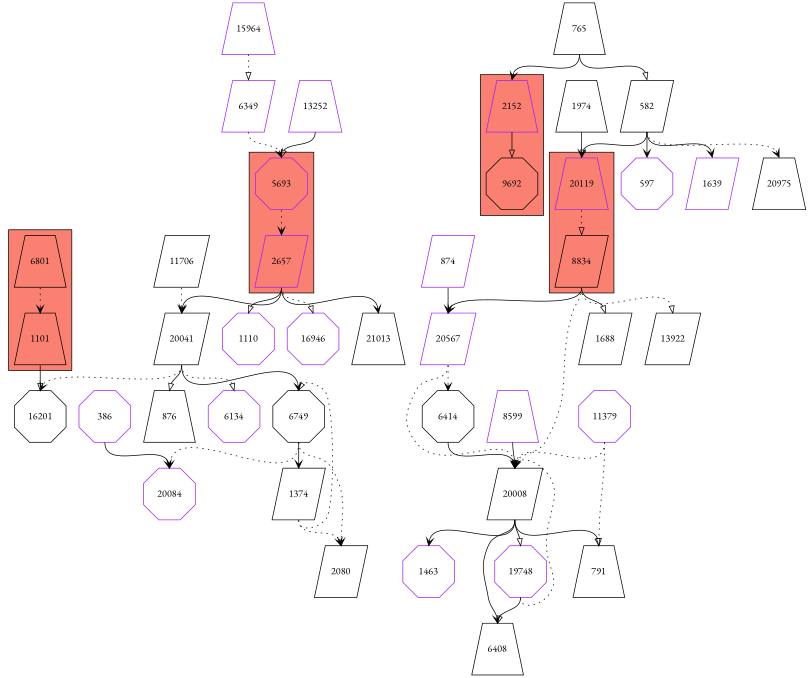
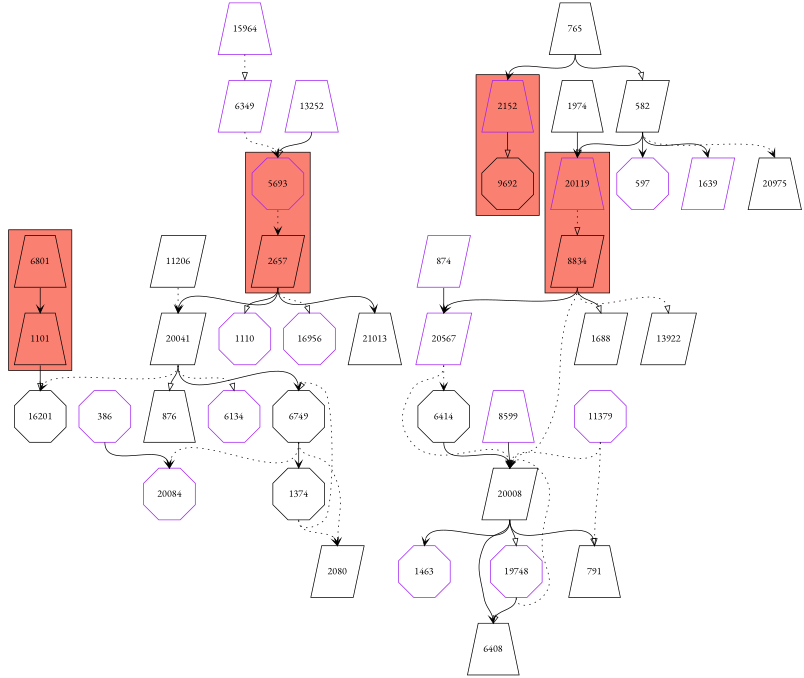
node "11706": label "11706" -> "11206"
node "2657": color purple -> black
edge "6801" -> "1101": style dotted -> solid
node "16946": label "16946" -> "16956"
node "1374": shape parallelogram -> octagon
